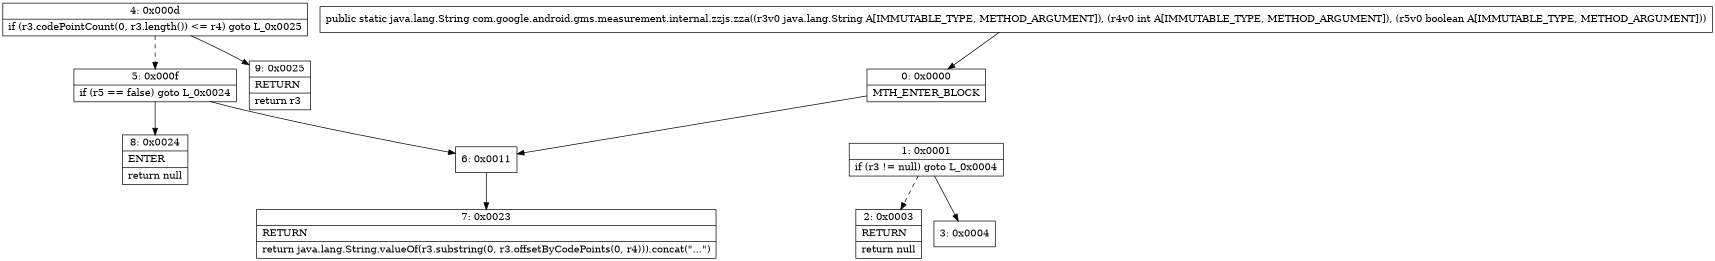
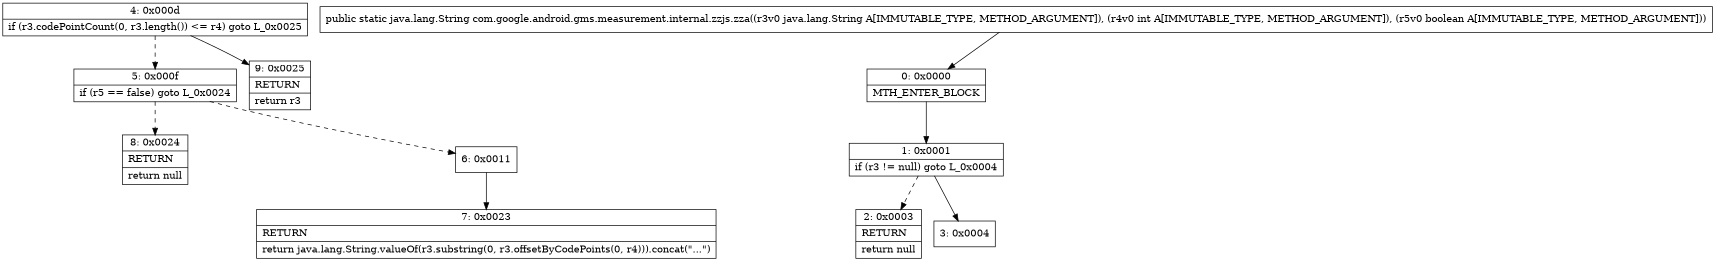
edge "5: 0x000f" -> "8: 0x0024": style solid -> dashed
edge "0: 0x0000" -> "6: 0x0011": now "0: 0x0000" -> "1: 0x0001"
edge "5: 0x000f" -> "6: 0x0011": style solid -> dashed
node "8: 0x0024": text "ENTER" -> "RETURN"
